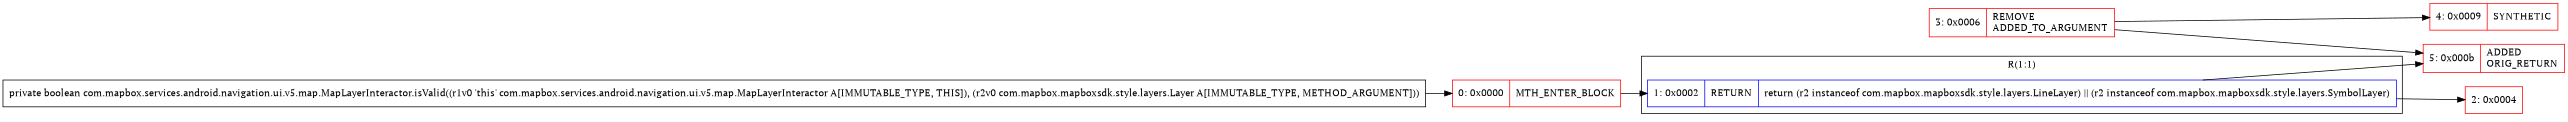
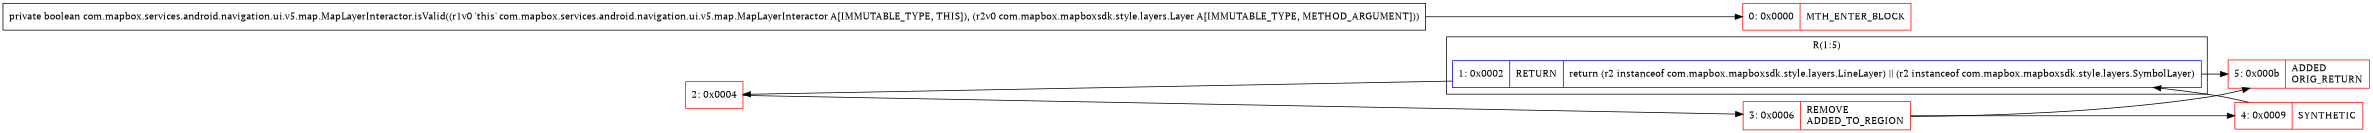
node "3: 0x0006": text "ADDED_TO_ARGUMENT" -> "ADDED_TO_REGION"
cluster "R(1:1)": label "R(1:1)" -> "R(1:5)"
edge "0: 0x0000" -> "1: 0x0002": now "4: 0x0009" -> "1: 0x0002"
edge "2: 0x0004" -> "3: 0x0006": added
